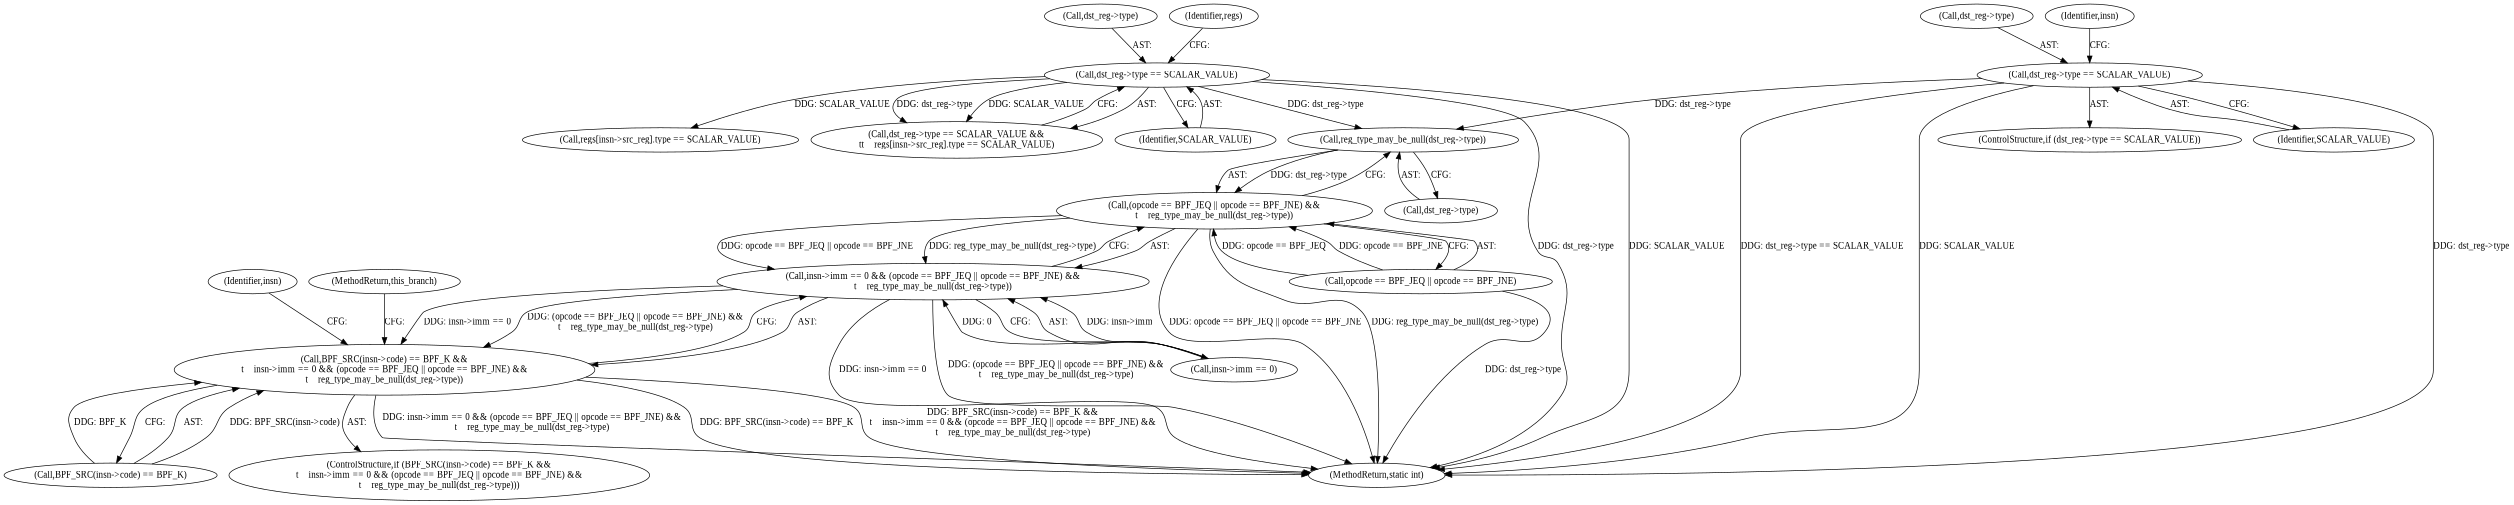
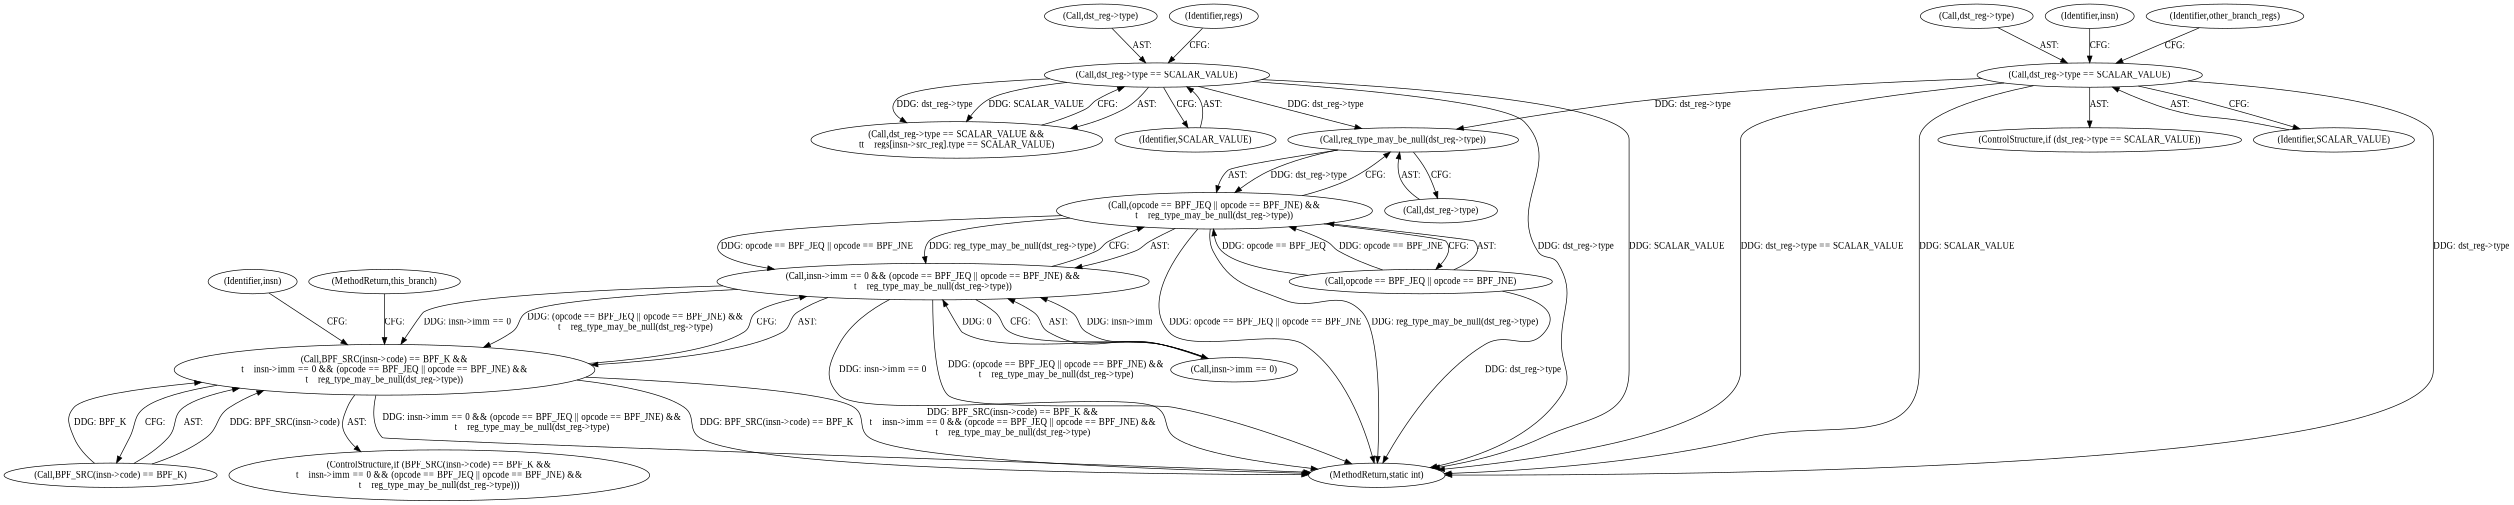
node "(Identifier,other_branch_regs)": added
node "(Call,regs[insn->src_reg].type == SCALAR_VALUE)": removed
